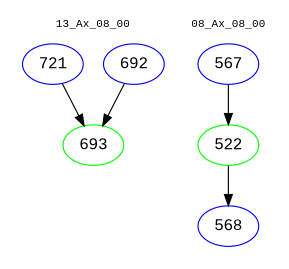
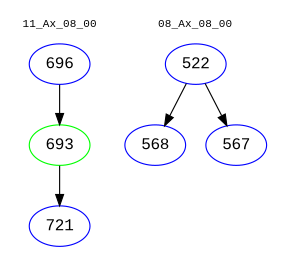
cluster "13_Ax_08_00": label "13_Ax_08_00" -> "11_Ax_08_00"
node "692": label "692" -> "696"
edge "567" -> "522": reversed
edge "721" -> "693": reversed
node "522": color green -> blue
